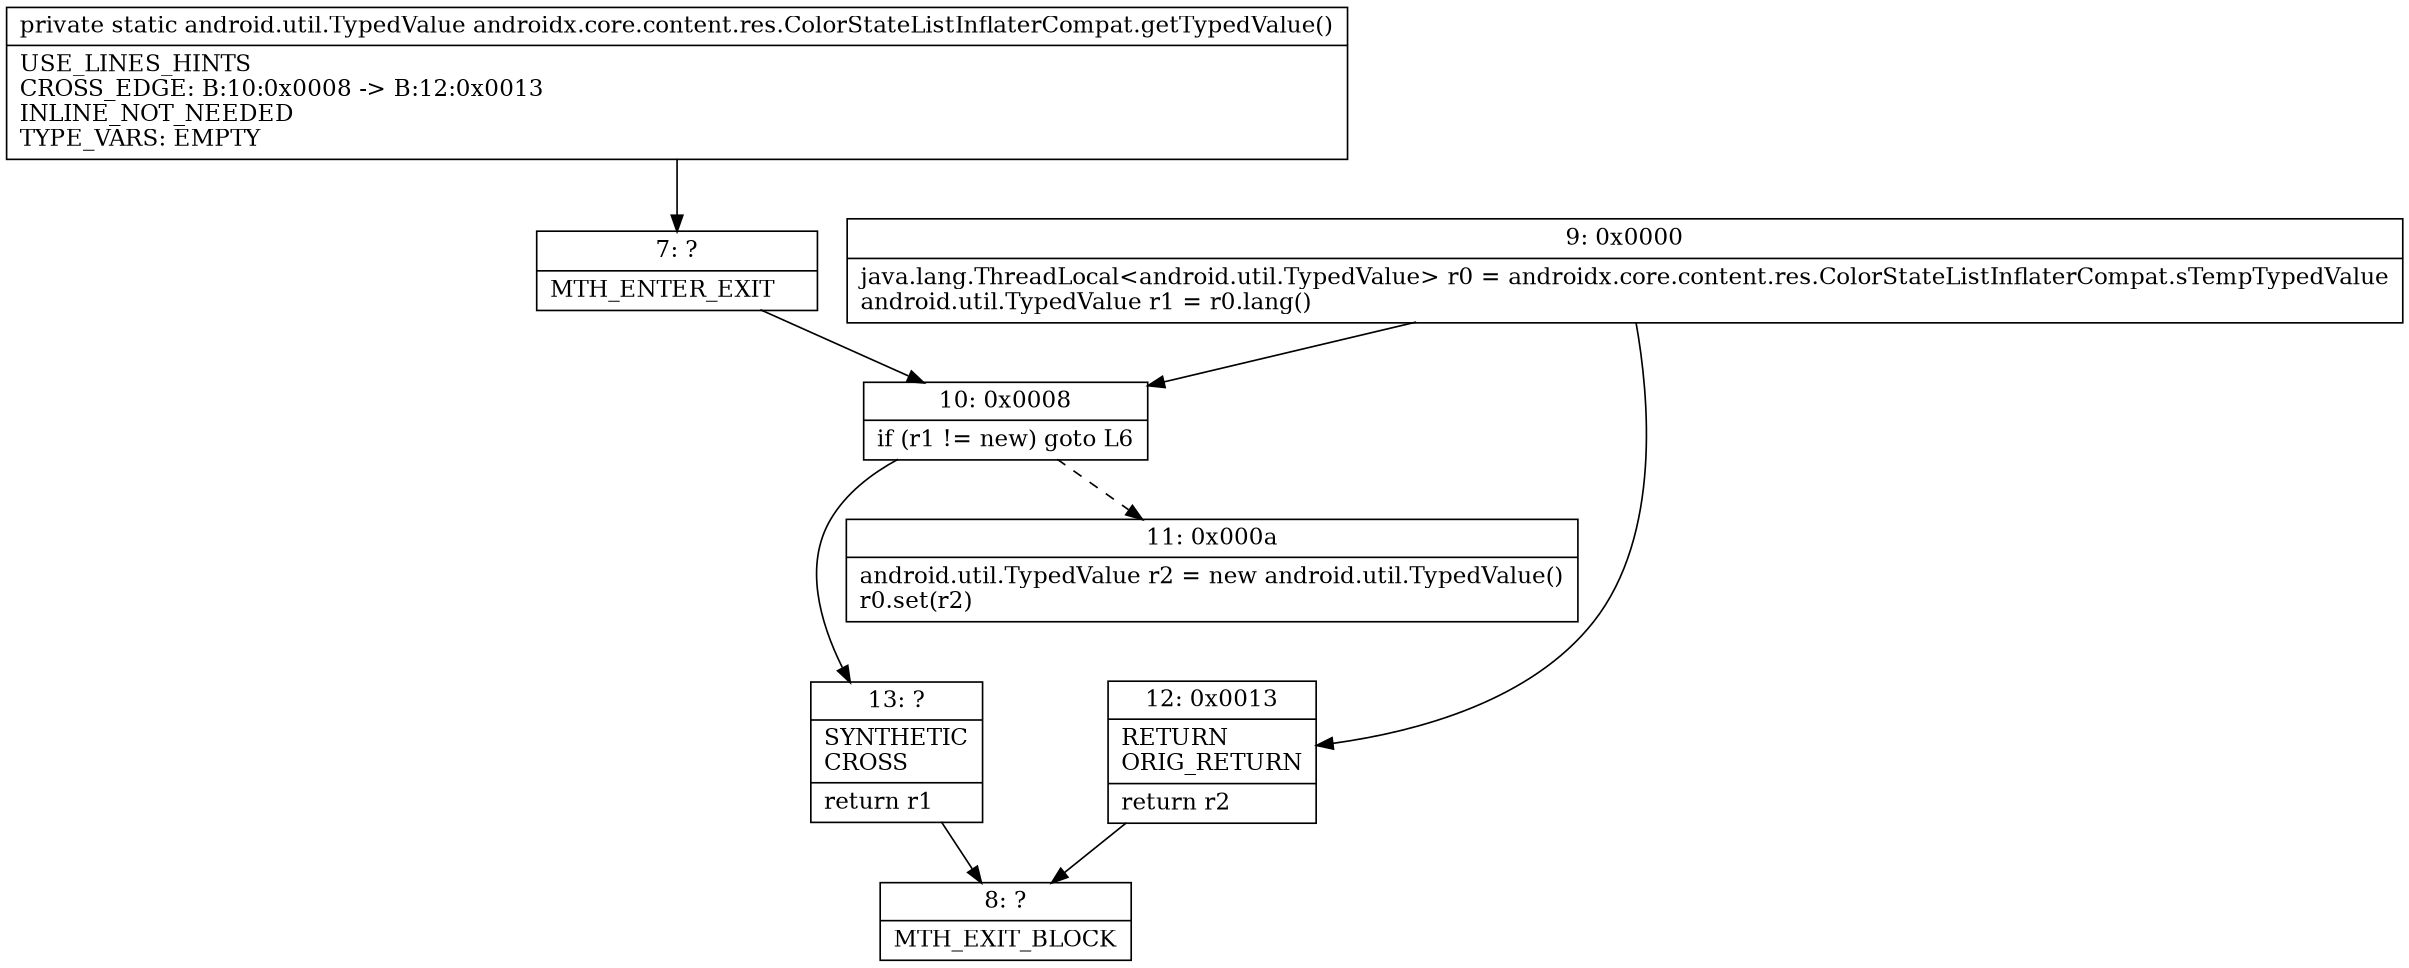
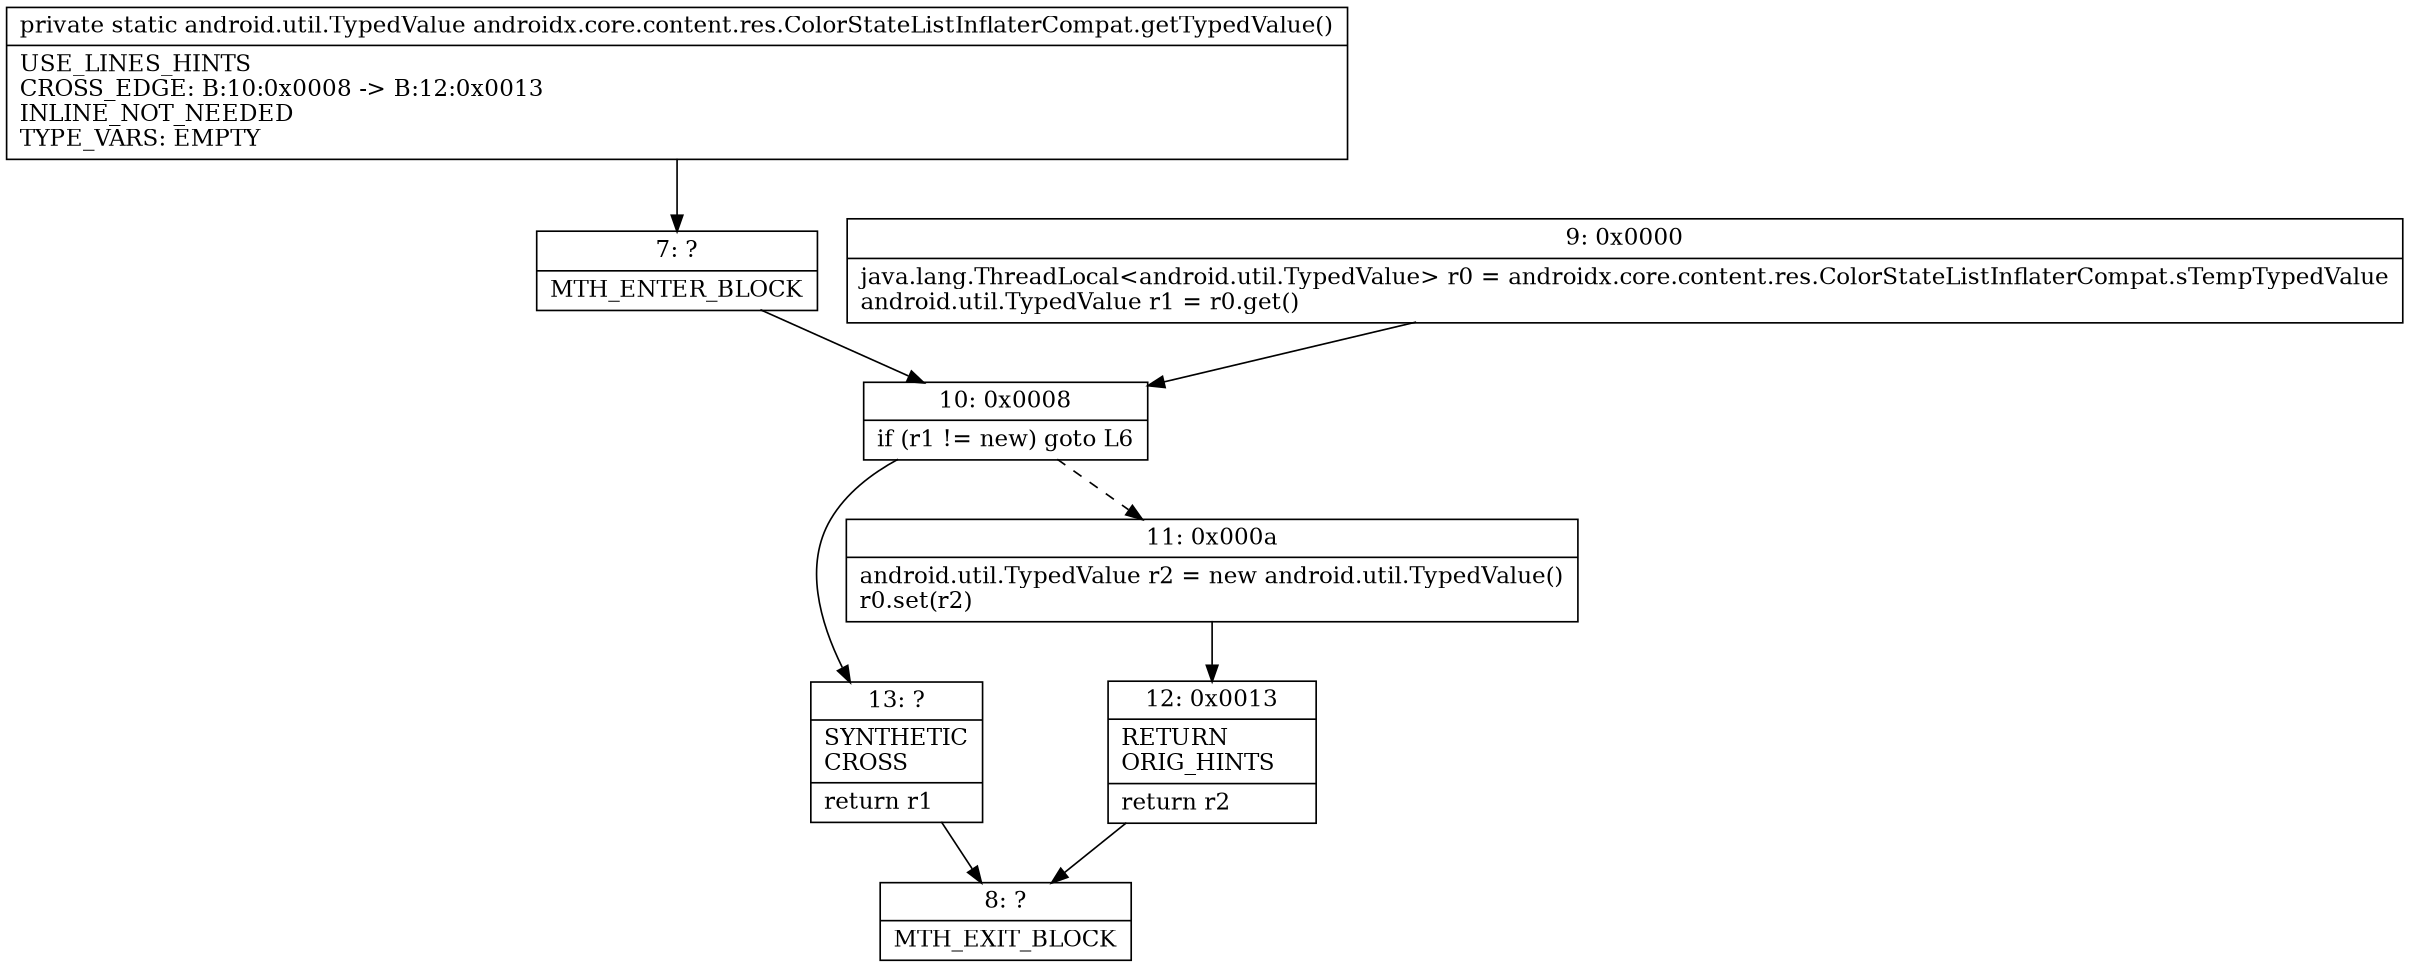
node "7: ?": text "MTH_ENTER_EXIT" -> "MTH_ENTER_BLOCK"
node "9: 0x0000": text "android.util.TypedValue r1 = r0.lang()" -> "android.util.TypedValue r1 = r0.get()"
edge "9: 0x0000" -> "12: 0x0013": now "11: 0x000a" -> "12: 0x0013"
node "12: 0x0013": text "ORIG_RETURN" -> "ORIG_HINTS"
